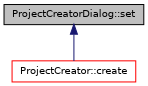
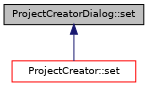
node "ProjectCreator::create": label "ProjectCreator::create" -> "ProjectCreator::set"
